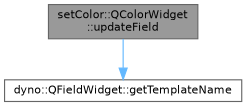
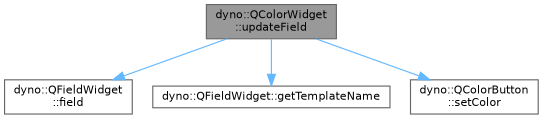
node "setColor::QColorWidget ::updateField": label "setColor::QColorWidget ::updateField" -> "dyno::QColorWidget ::updateField"
node "dyno::QFieldWidget ::field": added
node "dyno::QColorButton ::setColor": added
